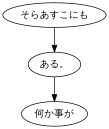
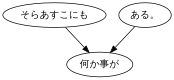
edge "そらあすこにも" -> "ある。": now "そらあすこにも" -> "何か事が"
